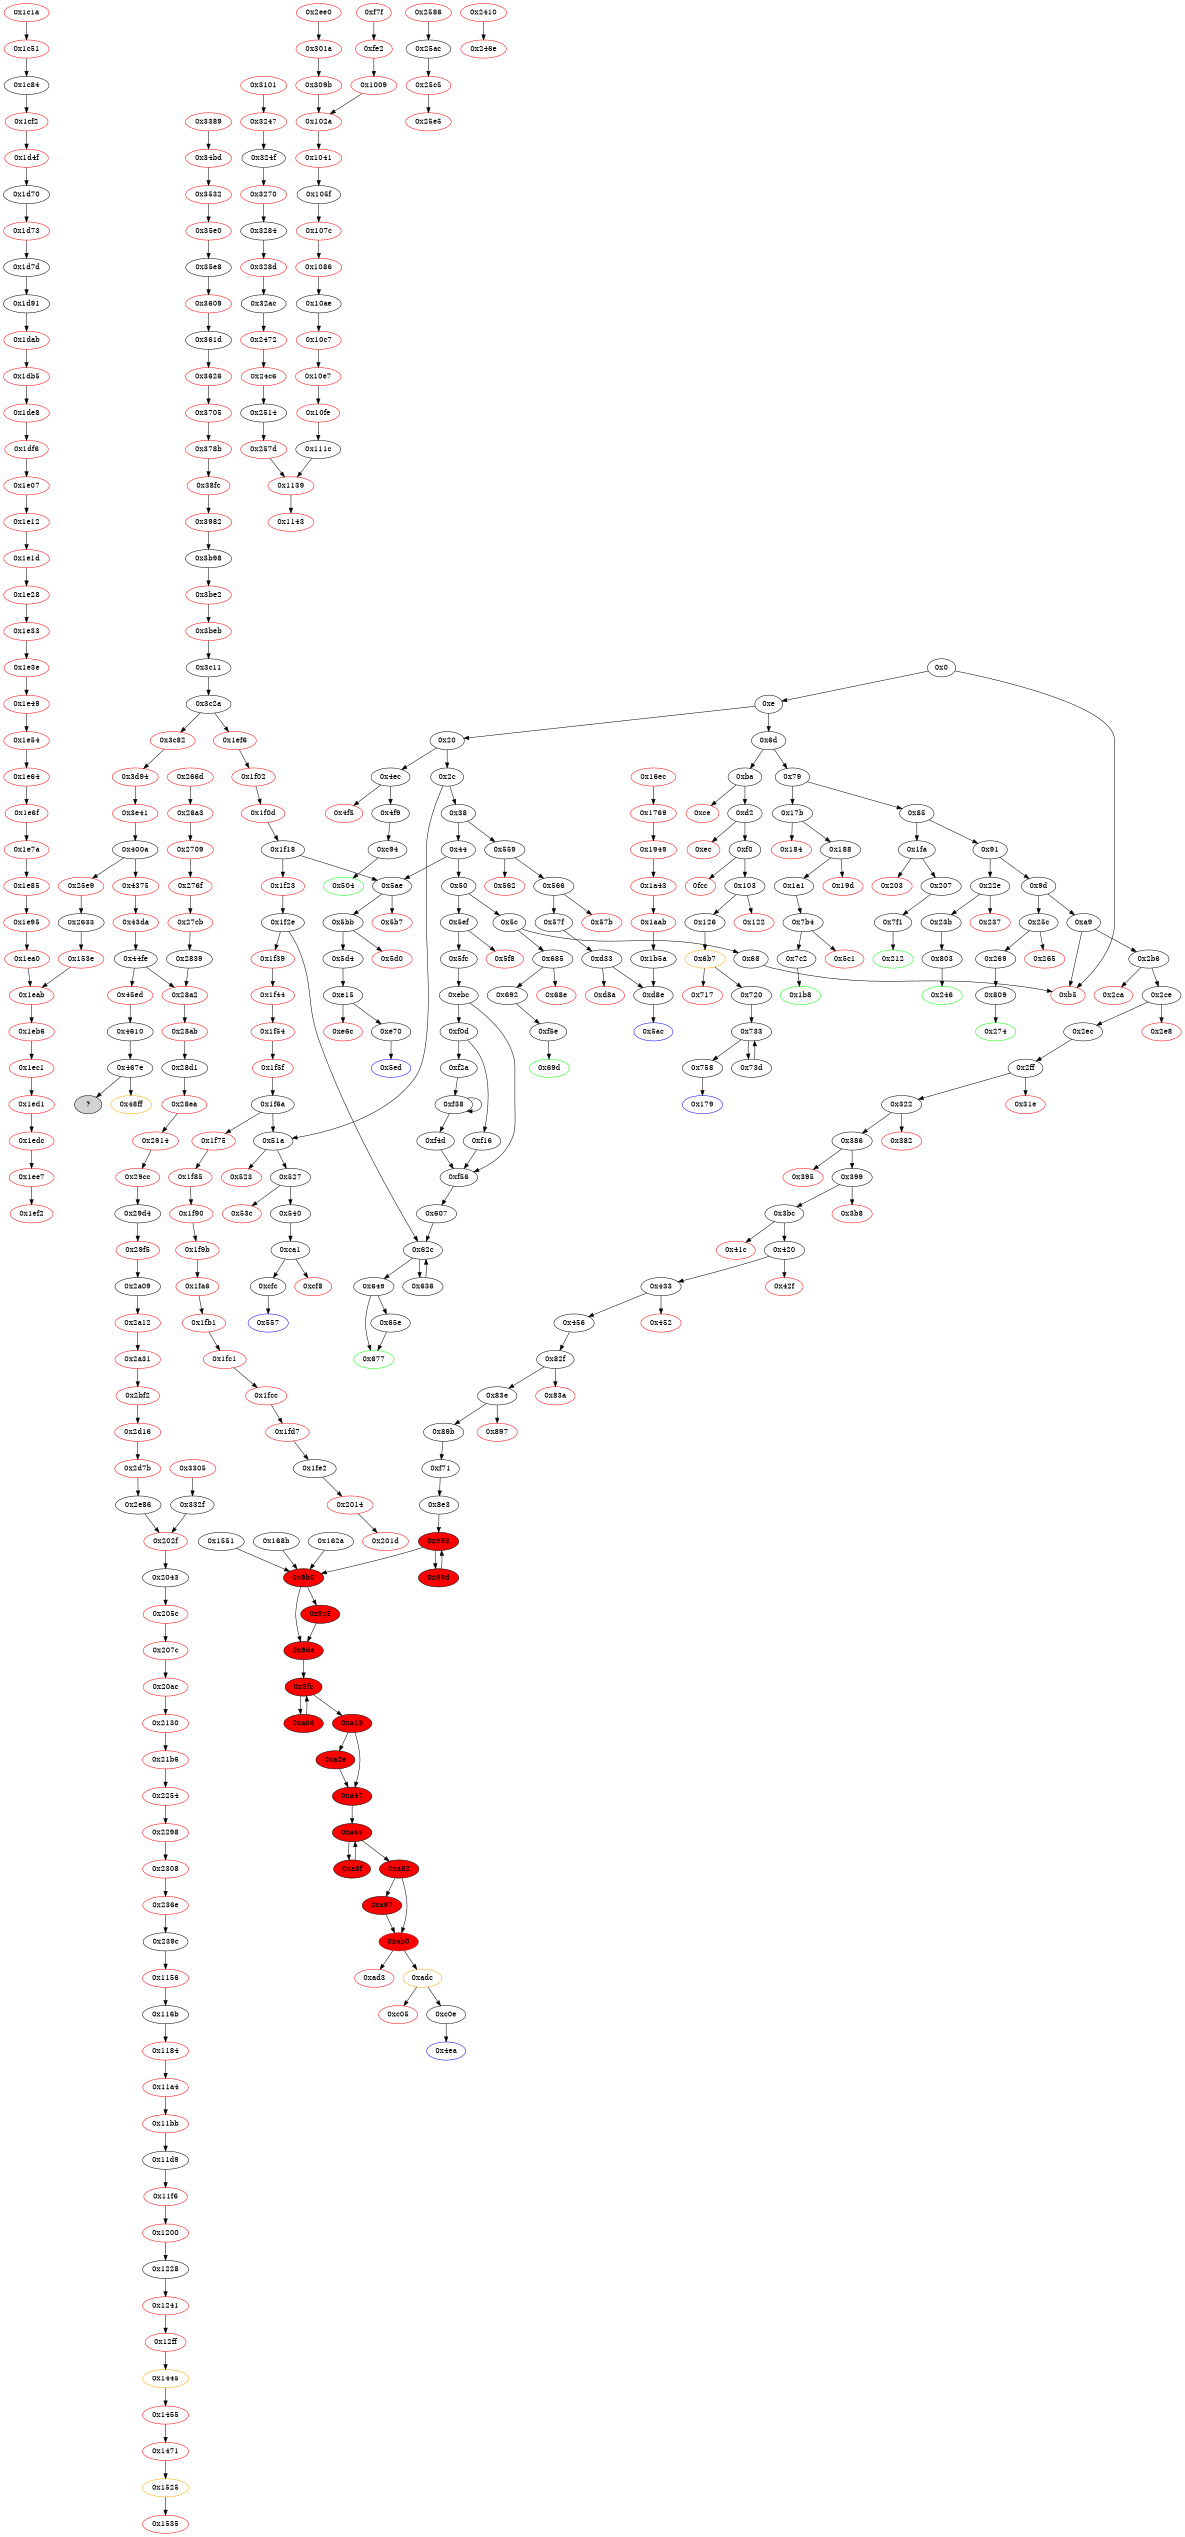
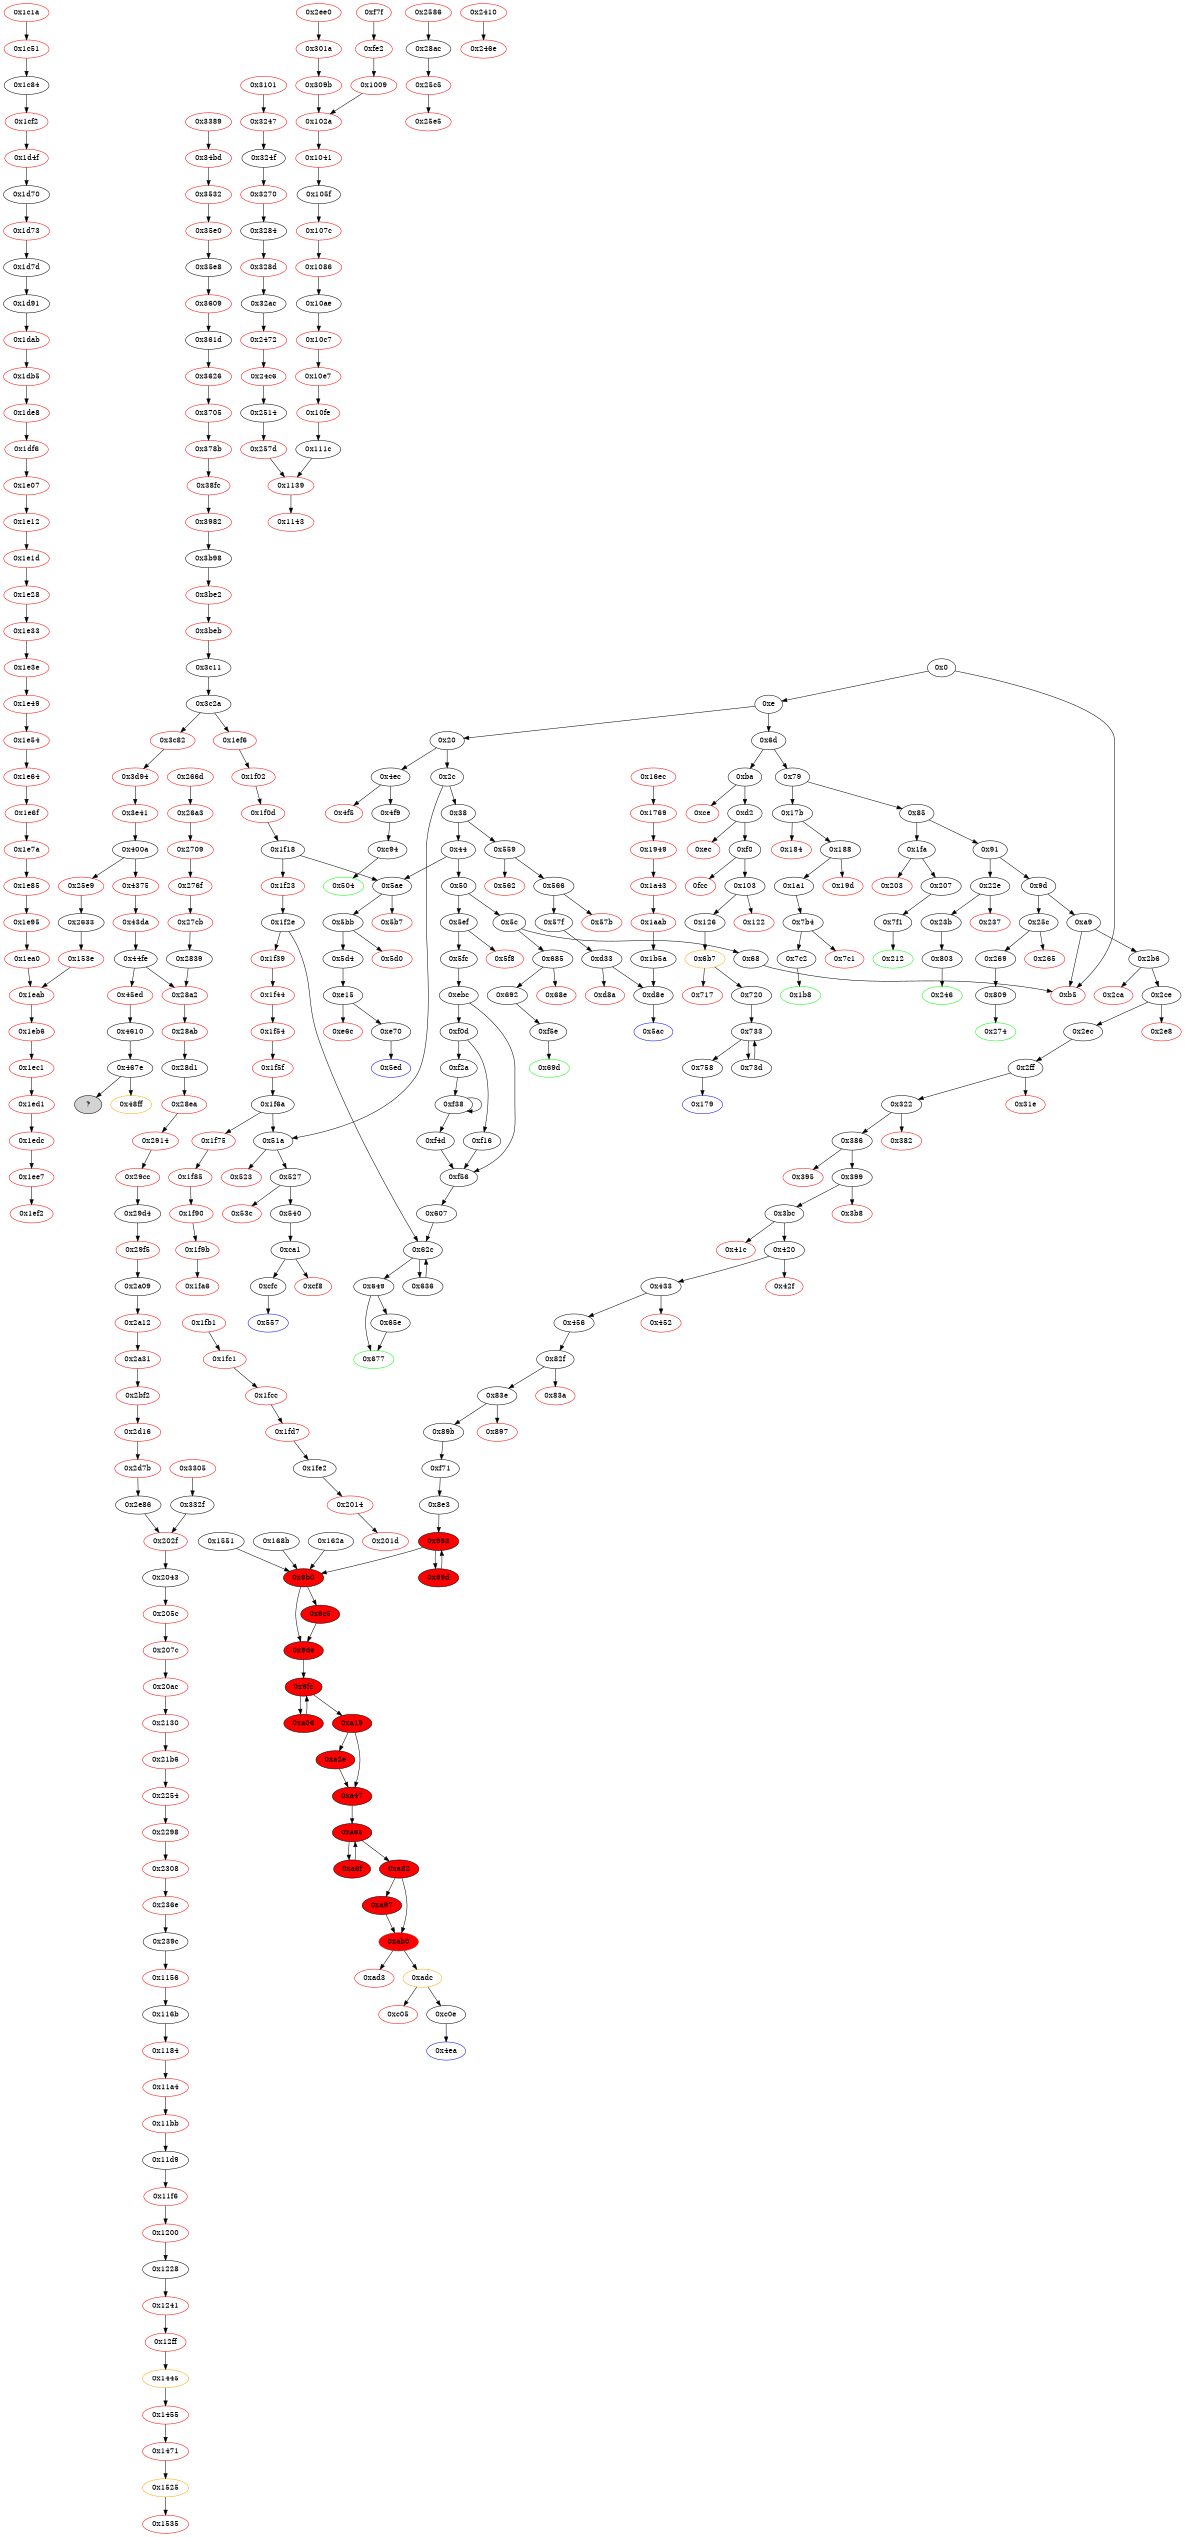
node "0x25ac": label "0x25ac" -> "0x28ac"
node "0x5c1": label "0x5c1" -> "0x7c1"
edge "0x1fa6" -> "0x1fb1": removed
